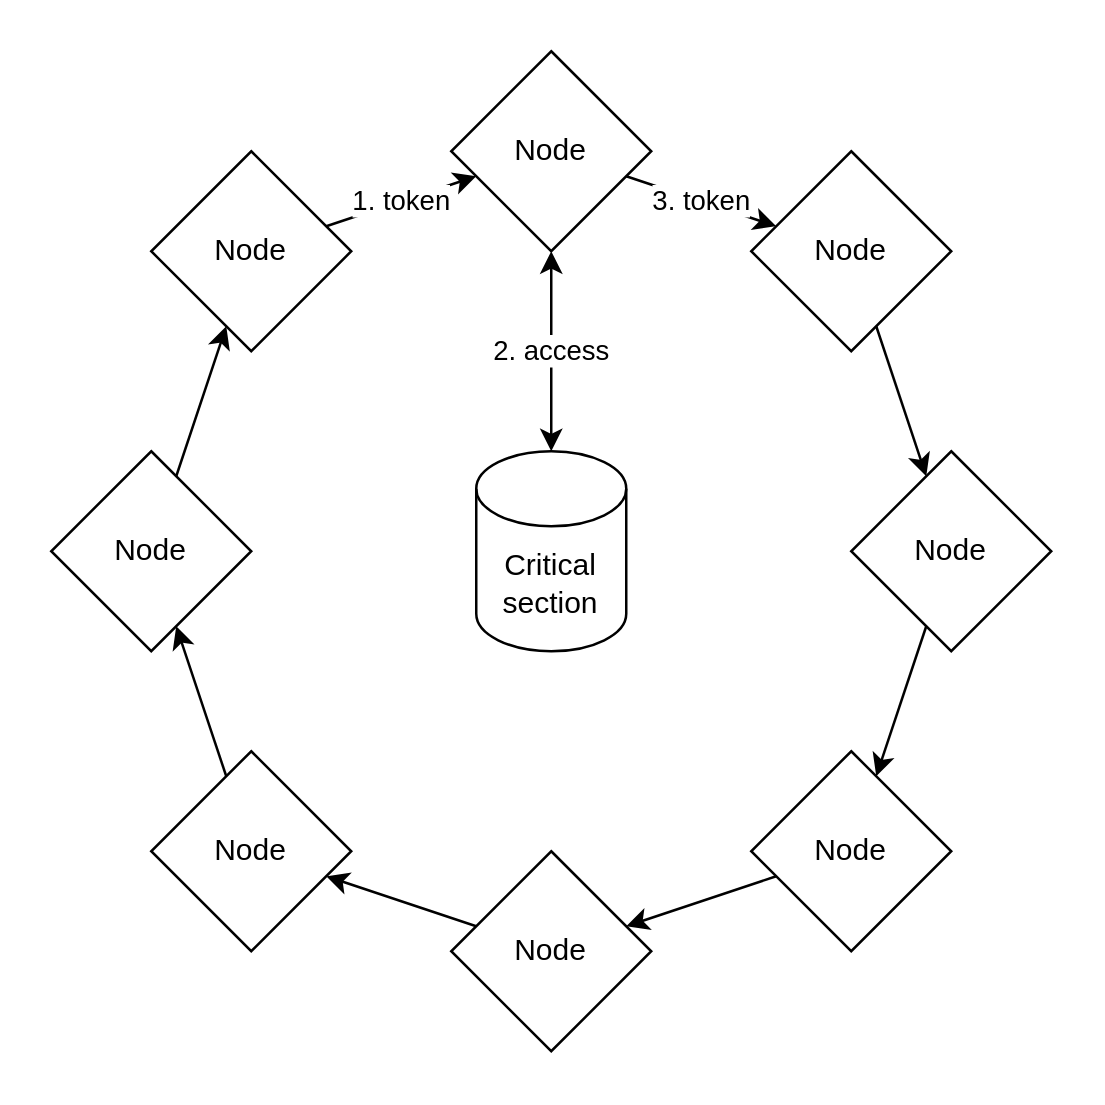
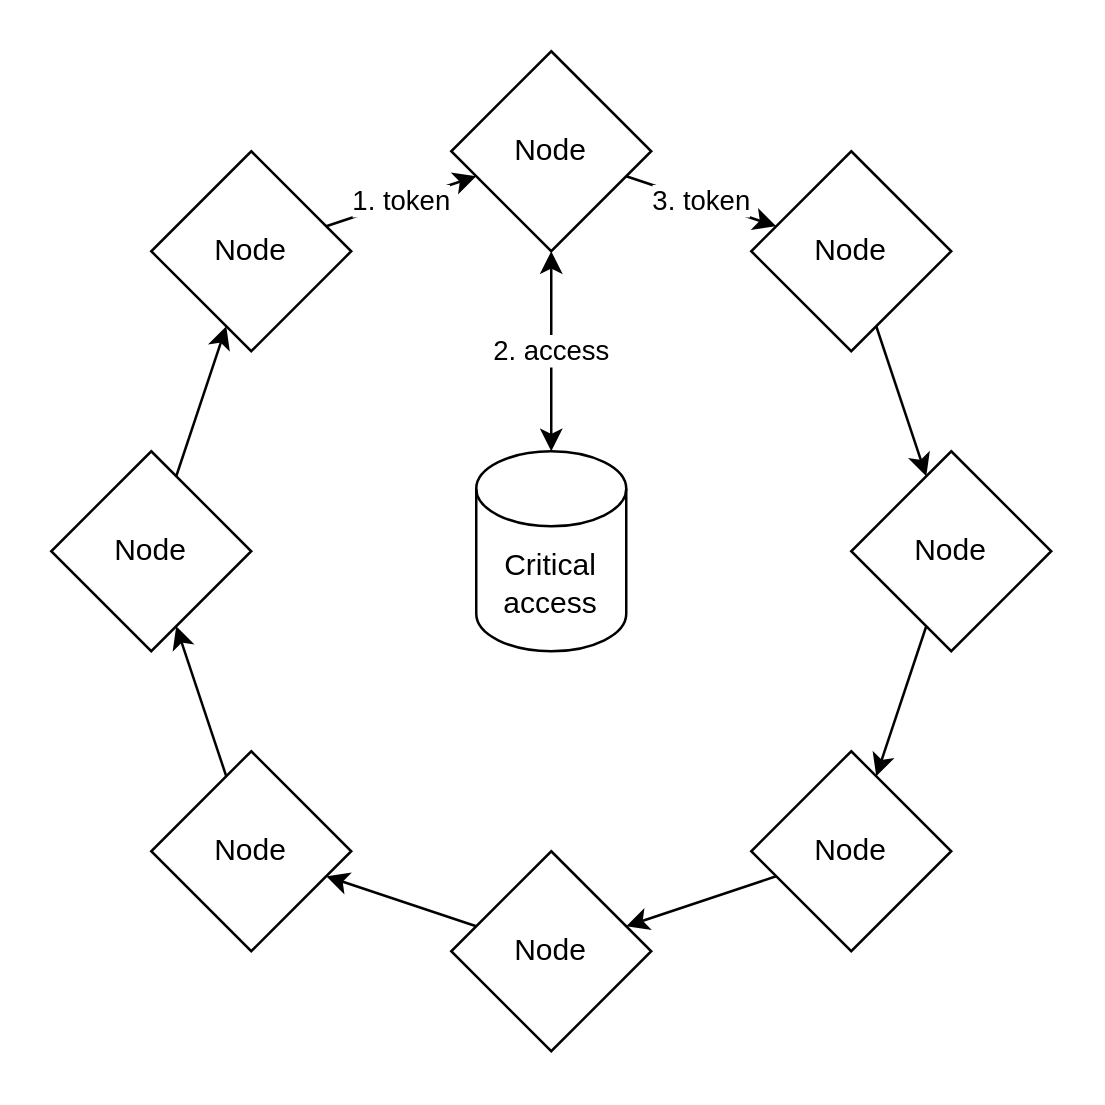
node "Critical section": label "Critical section" -> "Critical access"
